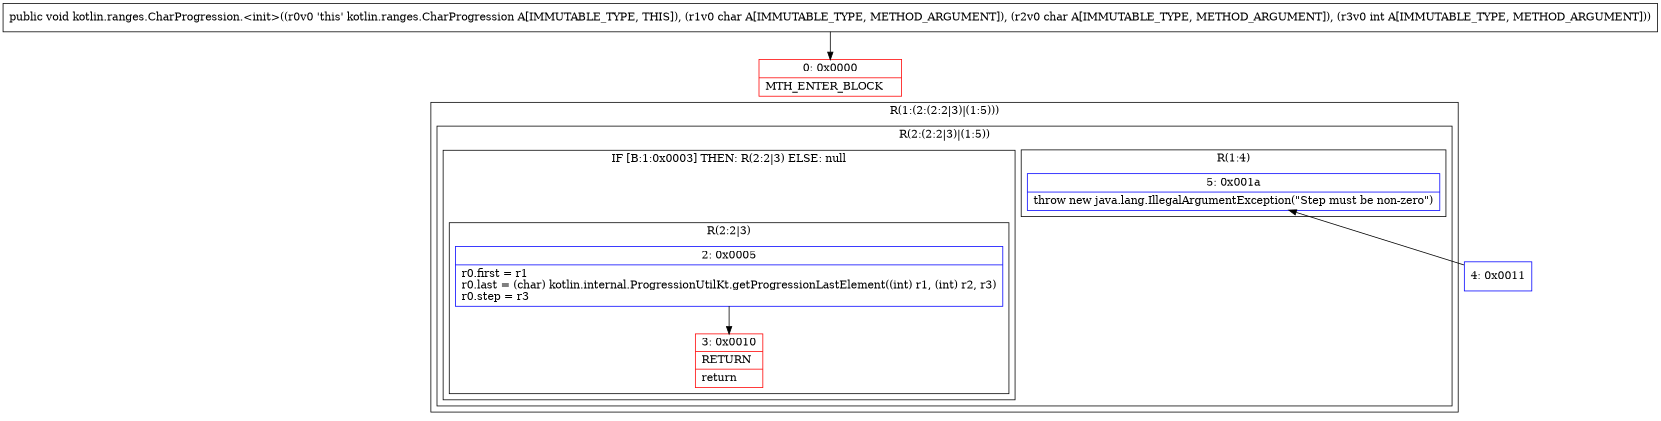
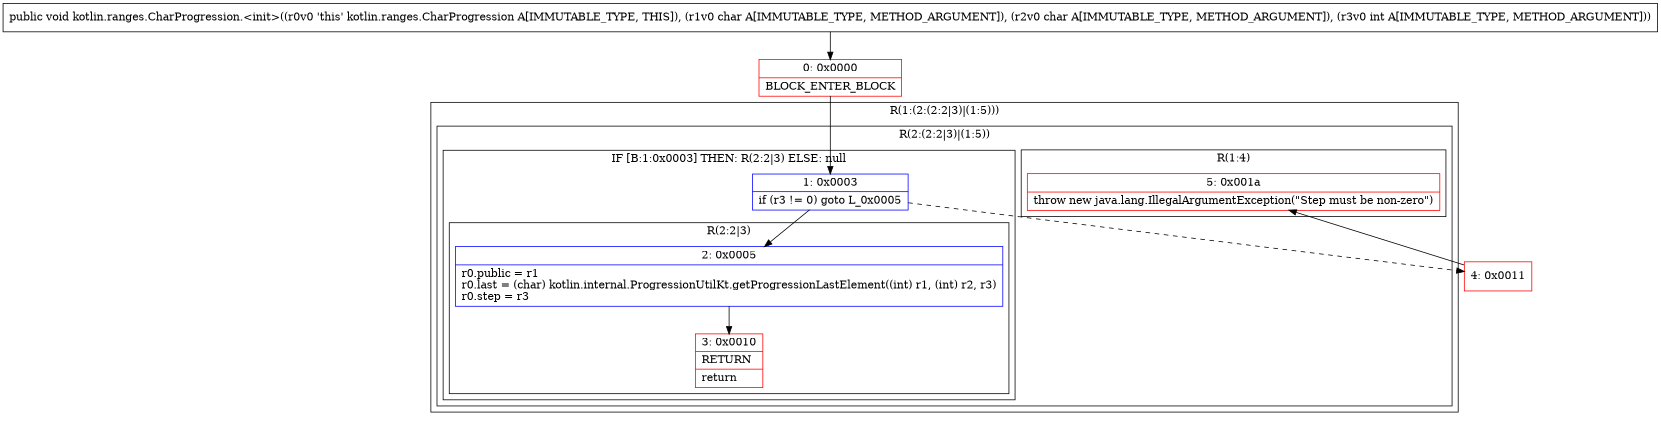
node "0: 0x0000": text "MTH_ENTER_BLOCK" -> "BLOCK_ENTER_BLOCK"
node "1: 0x0003": added
node "5: 0x001a": color blue -> red
node "2: 0x0005": text "r0.first = r1" -> "r0.public = r1"
node "4: 0x0011": color blue -> red
